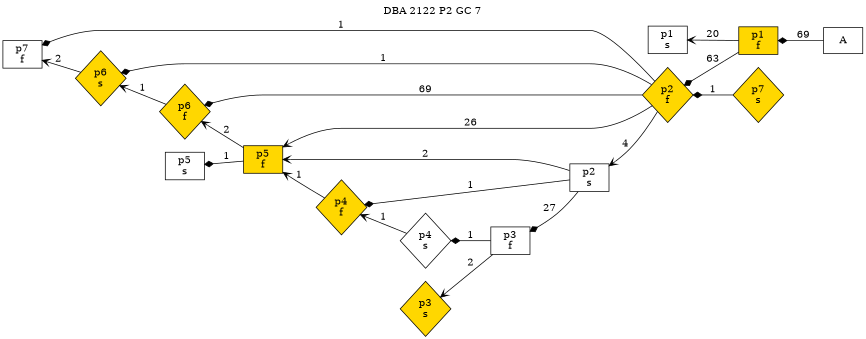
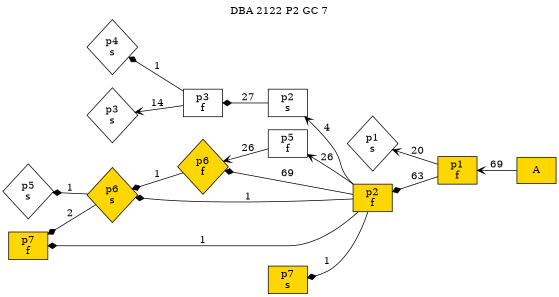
node "p1 s": shape box -> diamond
edge "A" -> "p1 f": arrowhead diamond -> vee
node "A": fillcolor white -> gold
node "p7 f": fillcolor white -> gold
edge "p6 s" -> "p7 f": arrowhead vee -> diamond
node "p2 f": shape diamond -> box
edge "p7 s" -> "p2 f": reversed
node "p7 s": shape diamond -> box
edge "p6 f" -> "p6 s": arrowhead vee -> diamond
edge "p5 f" -> "p6 f": label "2" -> "26"
node "p5 f": fillcolor gold -> white
edge "p2 s" -> "p5 f": removed, label "2"
edge "p5 f" -> "p5 s": now "p6 s" -> "p5 s"
node "p5 s": shape box -> diamond
node "p4 f": removed
edge "p3 f" -> "p3 s": label "2" -> "14"
node "p3 s": fillcolor gold -> white
